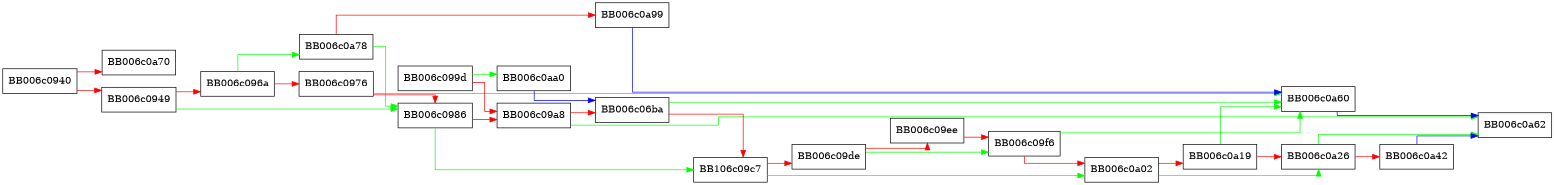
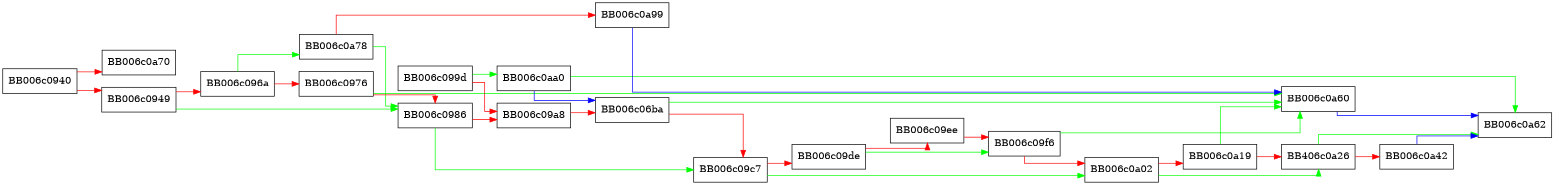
edge "BB006c09a8" -> "BB006c0a62": now "BB006c0aa0" -> "BB006c0a62"
node "BB006c0a26": label "BB006c0a26" -> "BB406c0a26"
node "BB106c09c7": label "BB106c09c7" -> "BB006c09c7"
